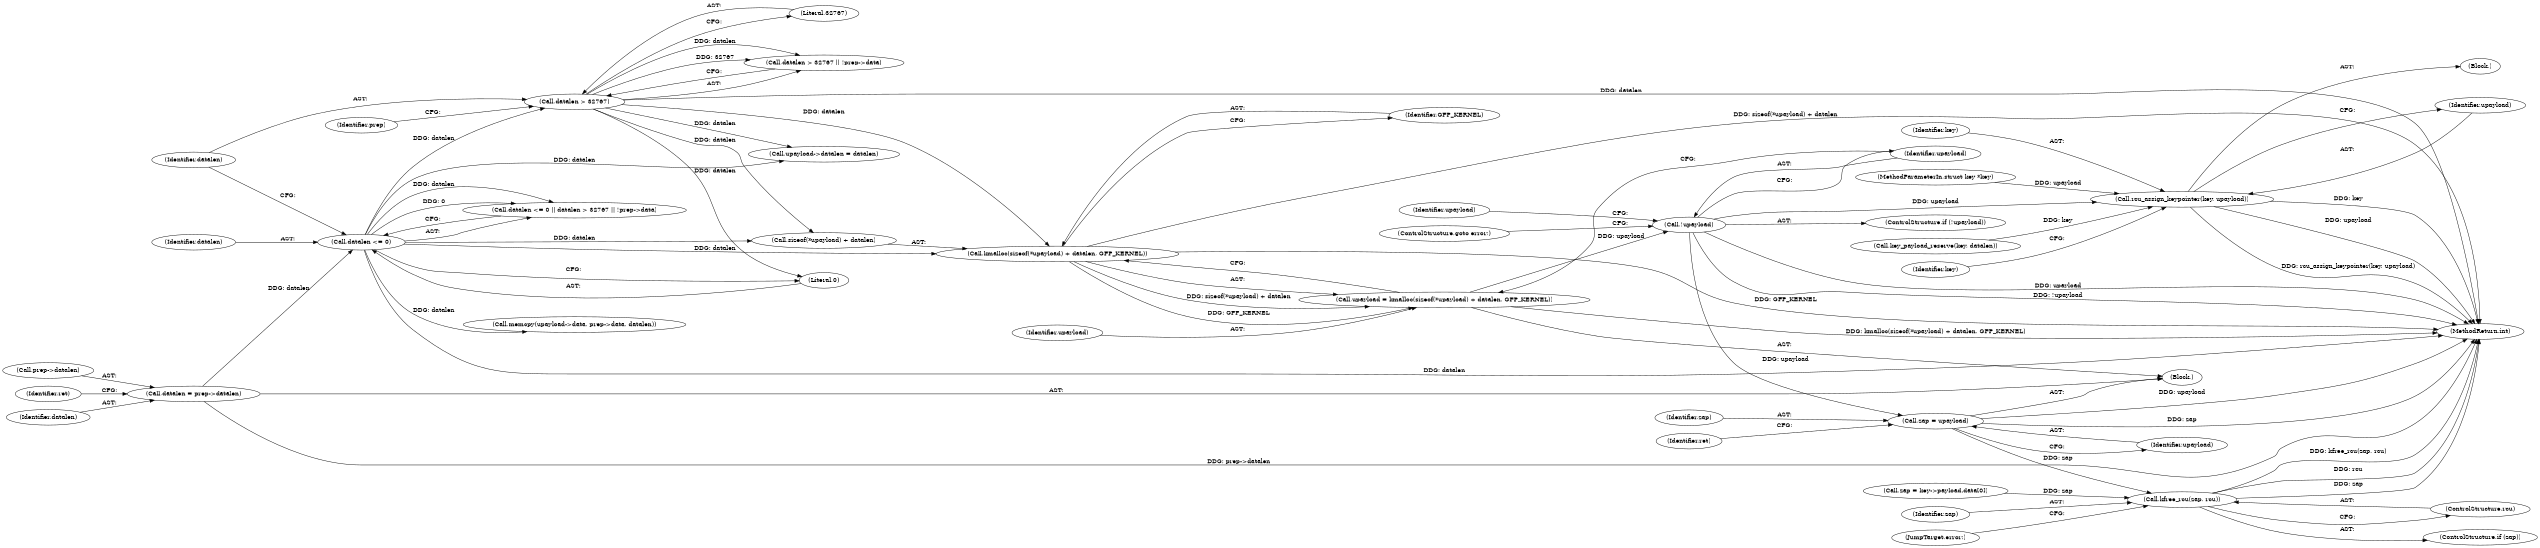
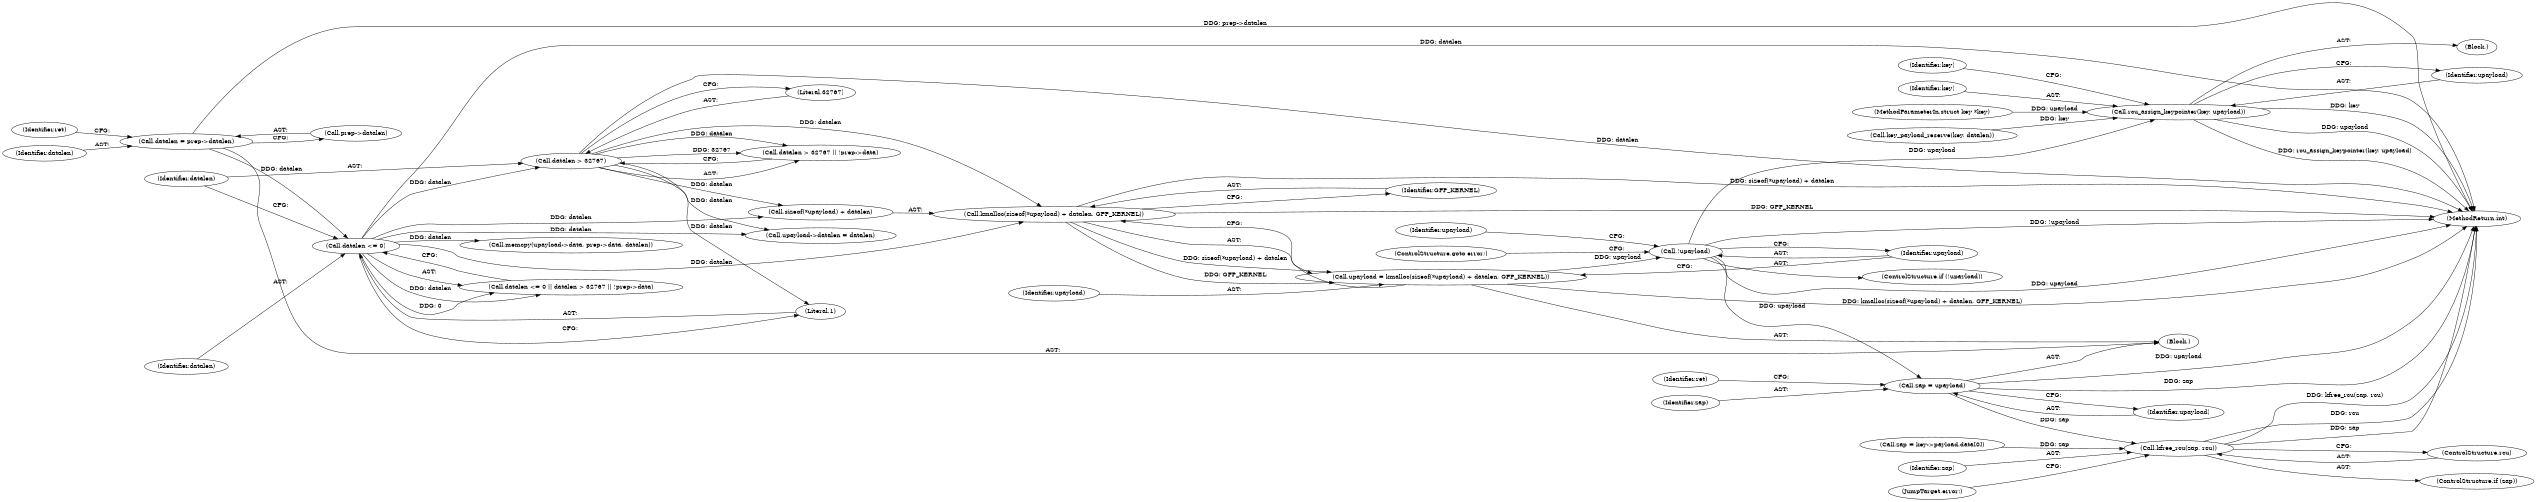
node "(Identifier,prep)": removed
edge "(Call,datalen = prep->datalen)" -> "(Call,prep->datalen)": added, label "CFG:"
node "(Literal,0)": label "(Literal,0)" -> "(Literal,1)"
